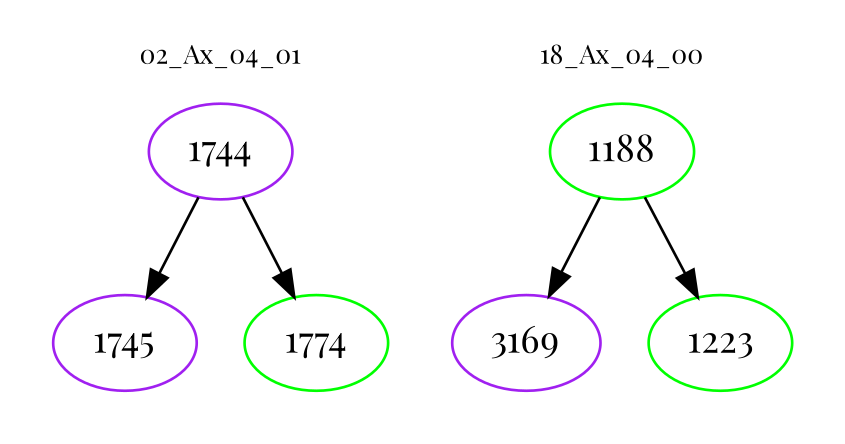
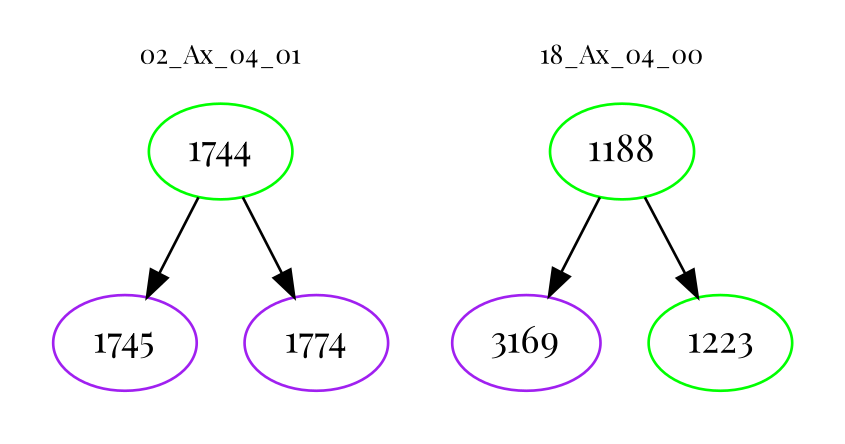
node "1744": color purple -> green
node "1774": color green -> purple
